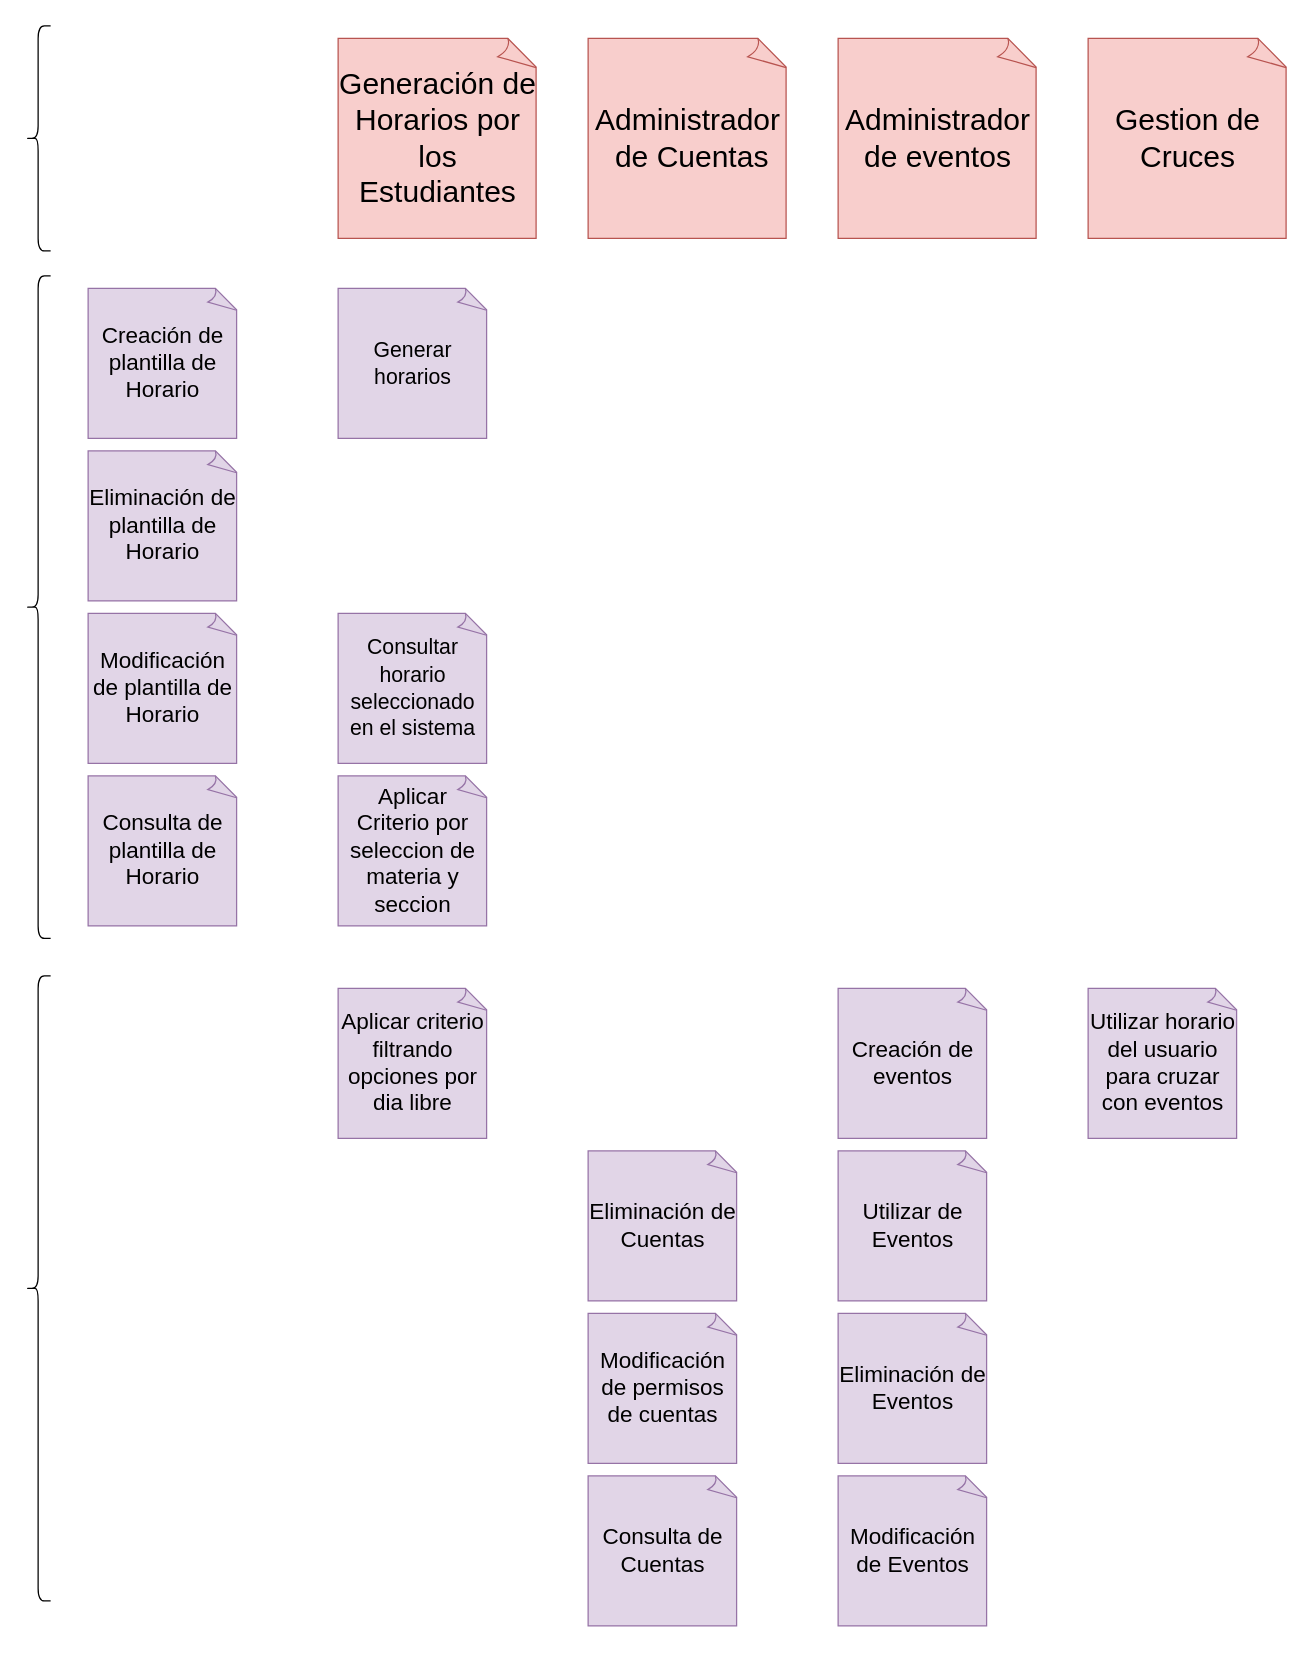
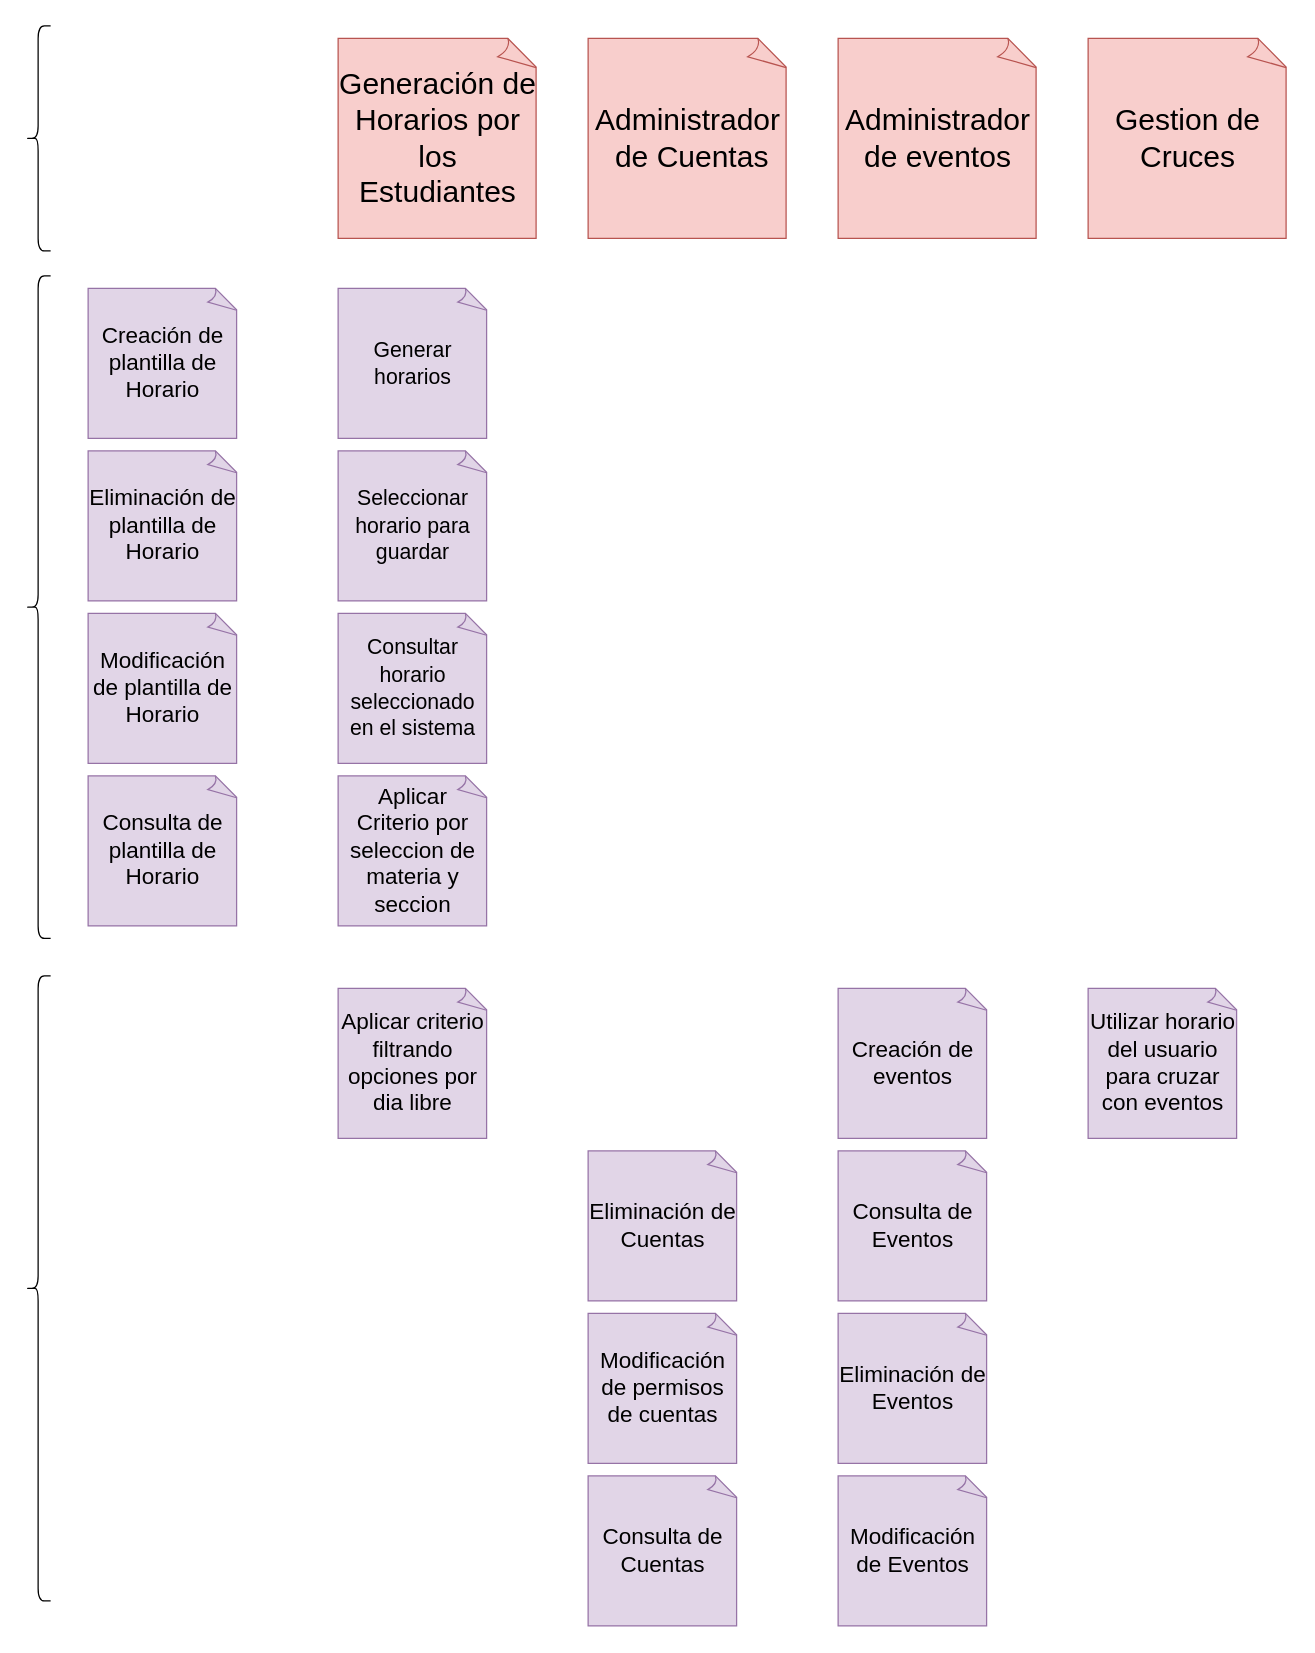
node "Seleccionar horario para guardar": added
node "Utilizar de Eventos": label "Utilizar de Eventos" -> "Consulta de Eventos"
